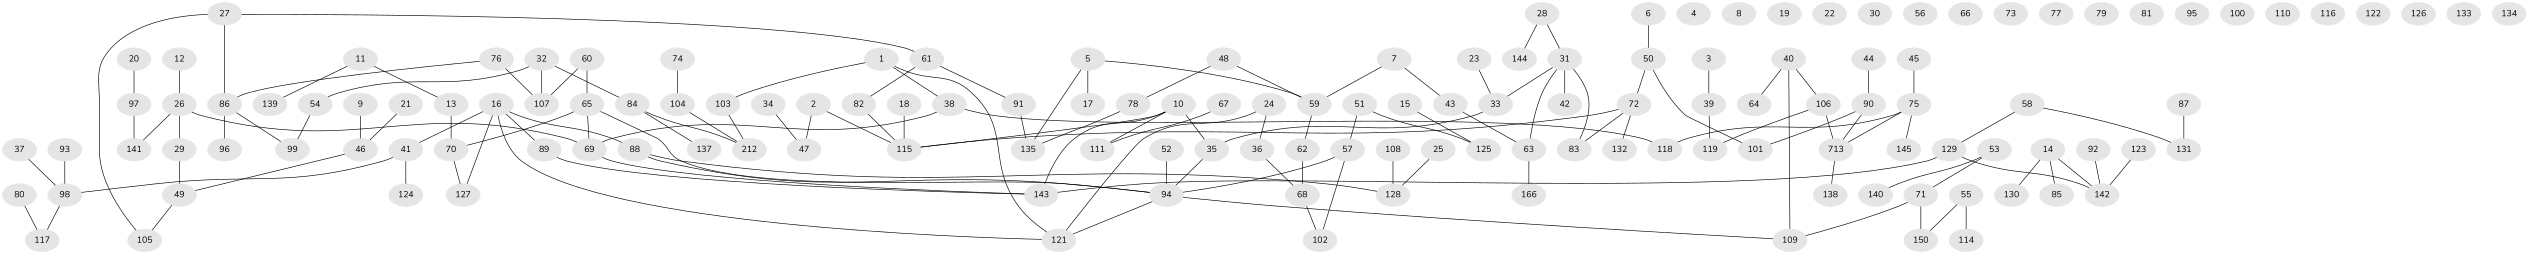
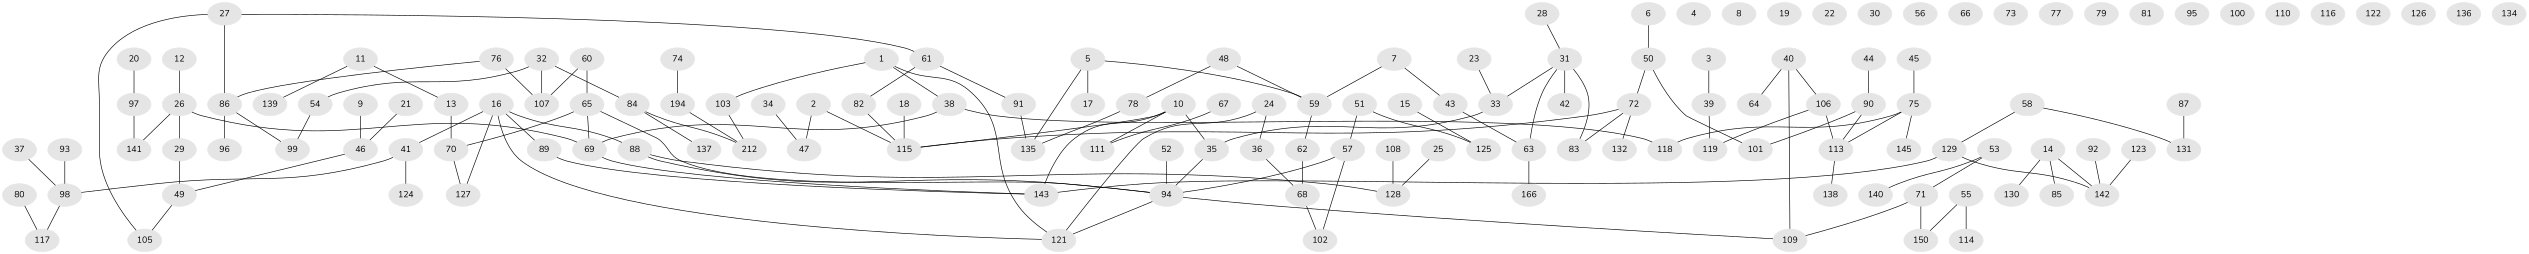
node "133": label "133" -> "136"
node "144": removed
node "104": label "104" -> "194"
node "713": label "713" -> "113"
